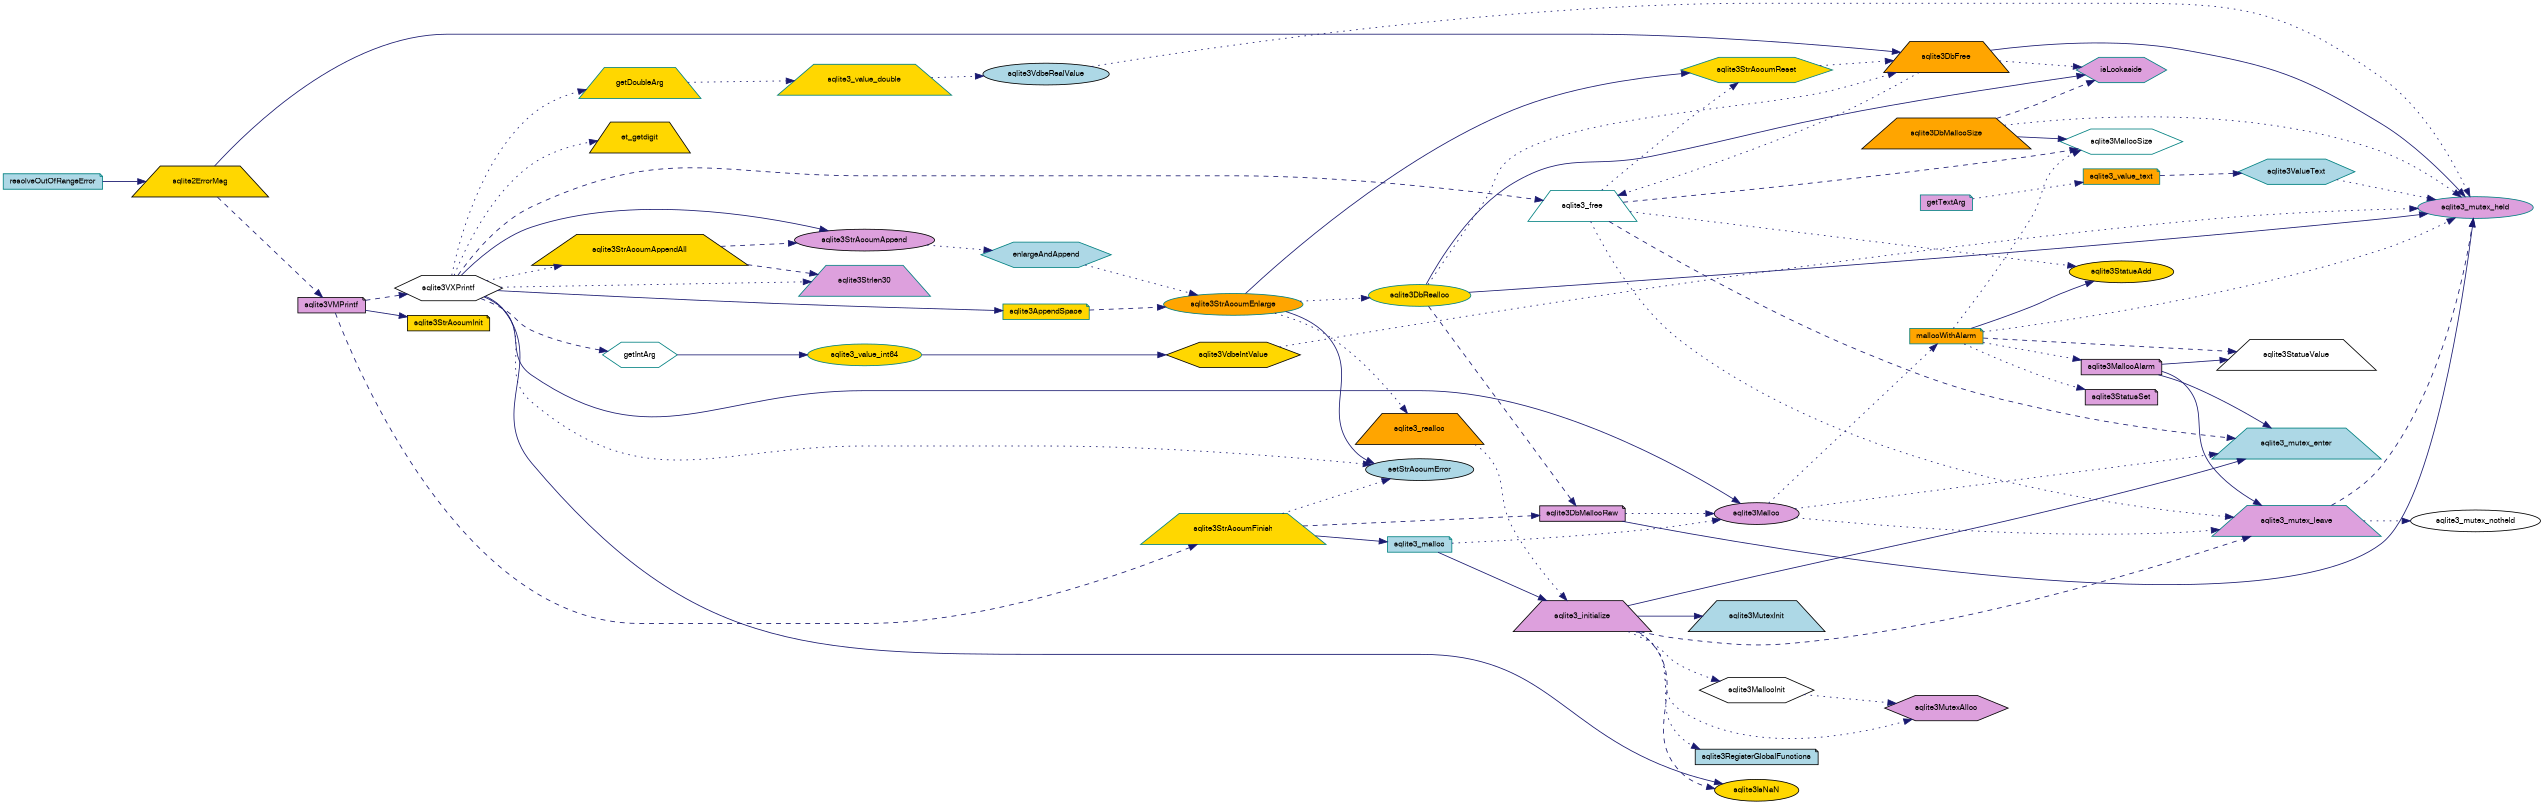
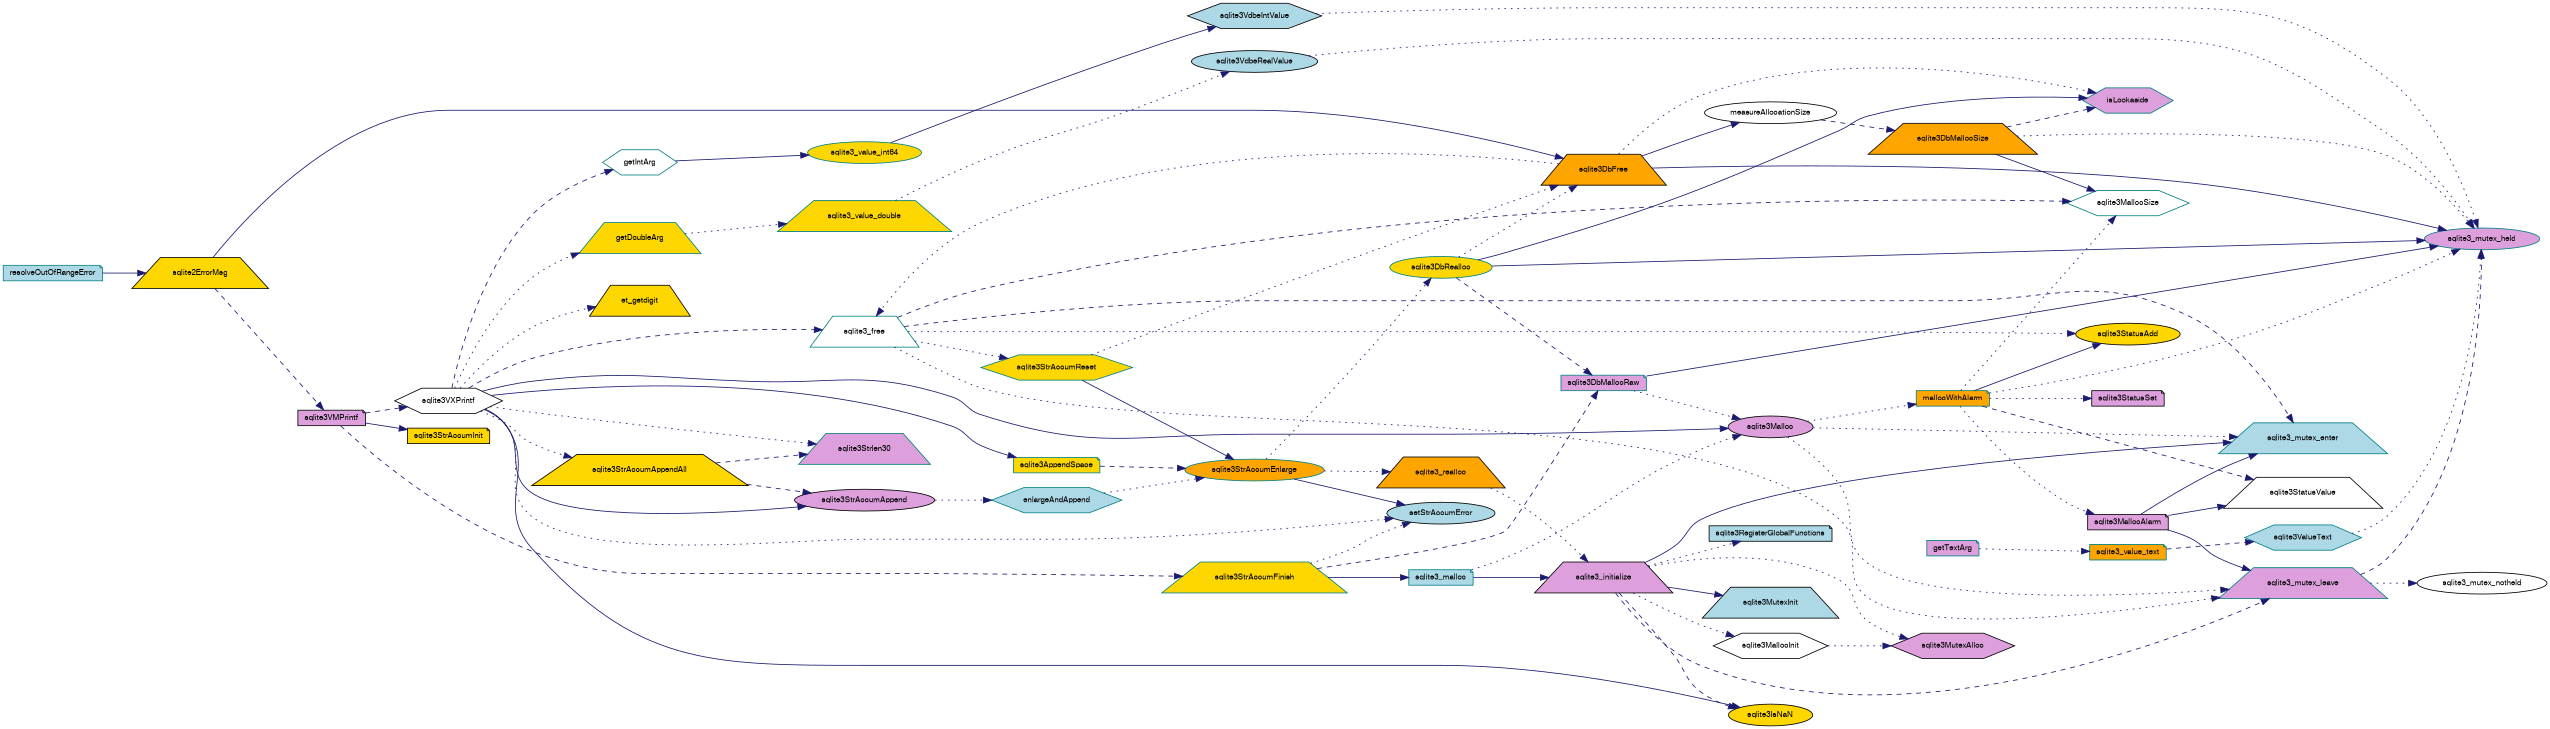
node "measureAllocationSize": added
edge "sqlite3StrAccumEnlarge" -> "sqlite3StrAccumReset": reversed
node "sqlite3VdbeIntValue": fillcolor gold -> lightblue
node "sqlite3DbMallocRaw": color black -> teal
